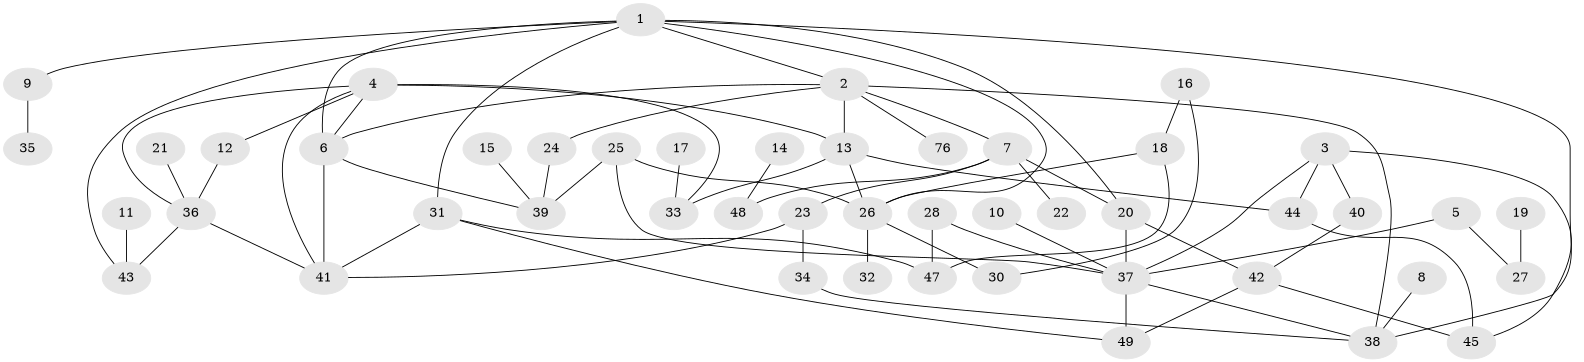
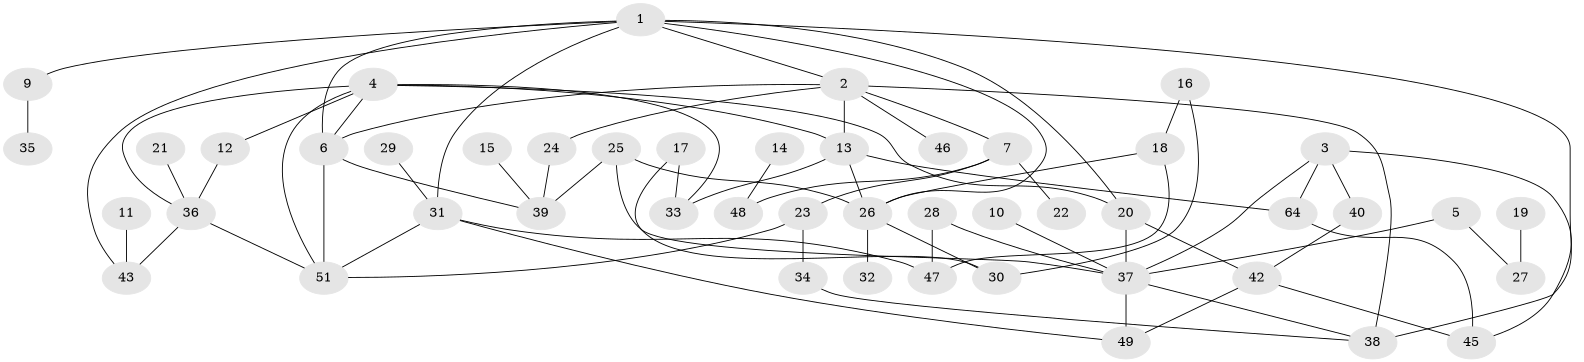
node "29": added
node "76": label "76" -> "46"
edge "7" -- "20": now "4" -- "20"
node "44": label "44" -> "64"
edge "17" -- "30": added
node "41": label "41" -> "51"
node "8": removed
